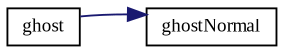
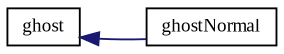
edge "ghost" -> "ghostNormal": reversed
